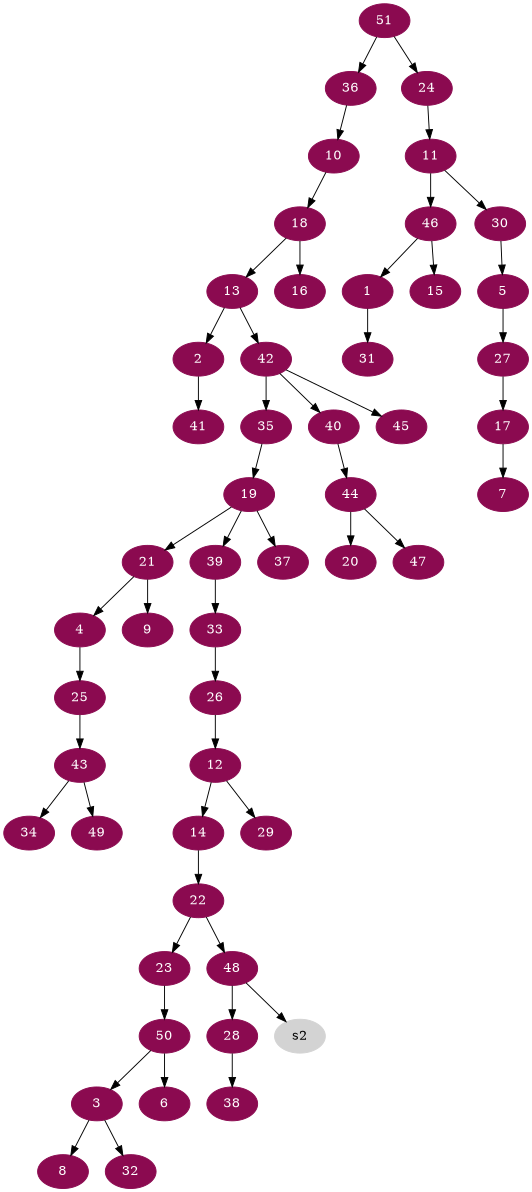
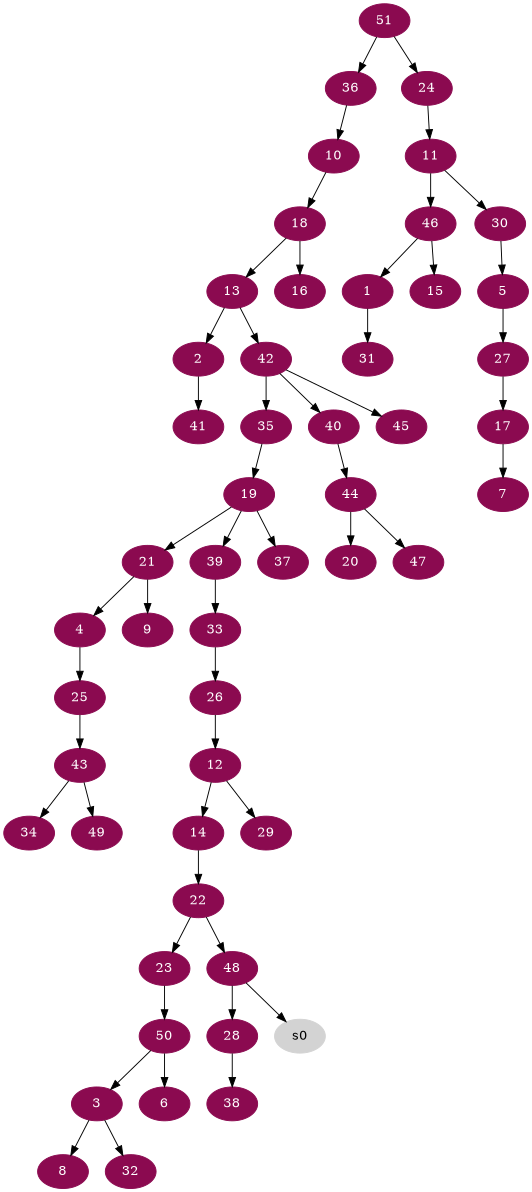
node "s2": label "s2" -> "s0"
